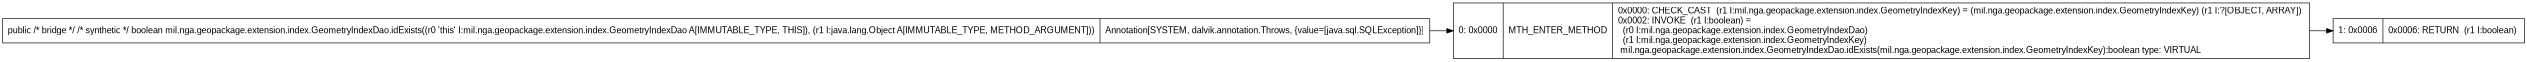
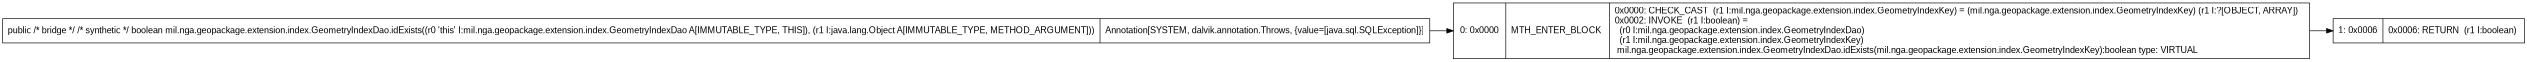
node "0: 0x0000": text "MTH_ENTER_METHOD" -> "MTH_ENTER_BLOCK"
